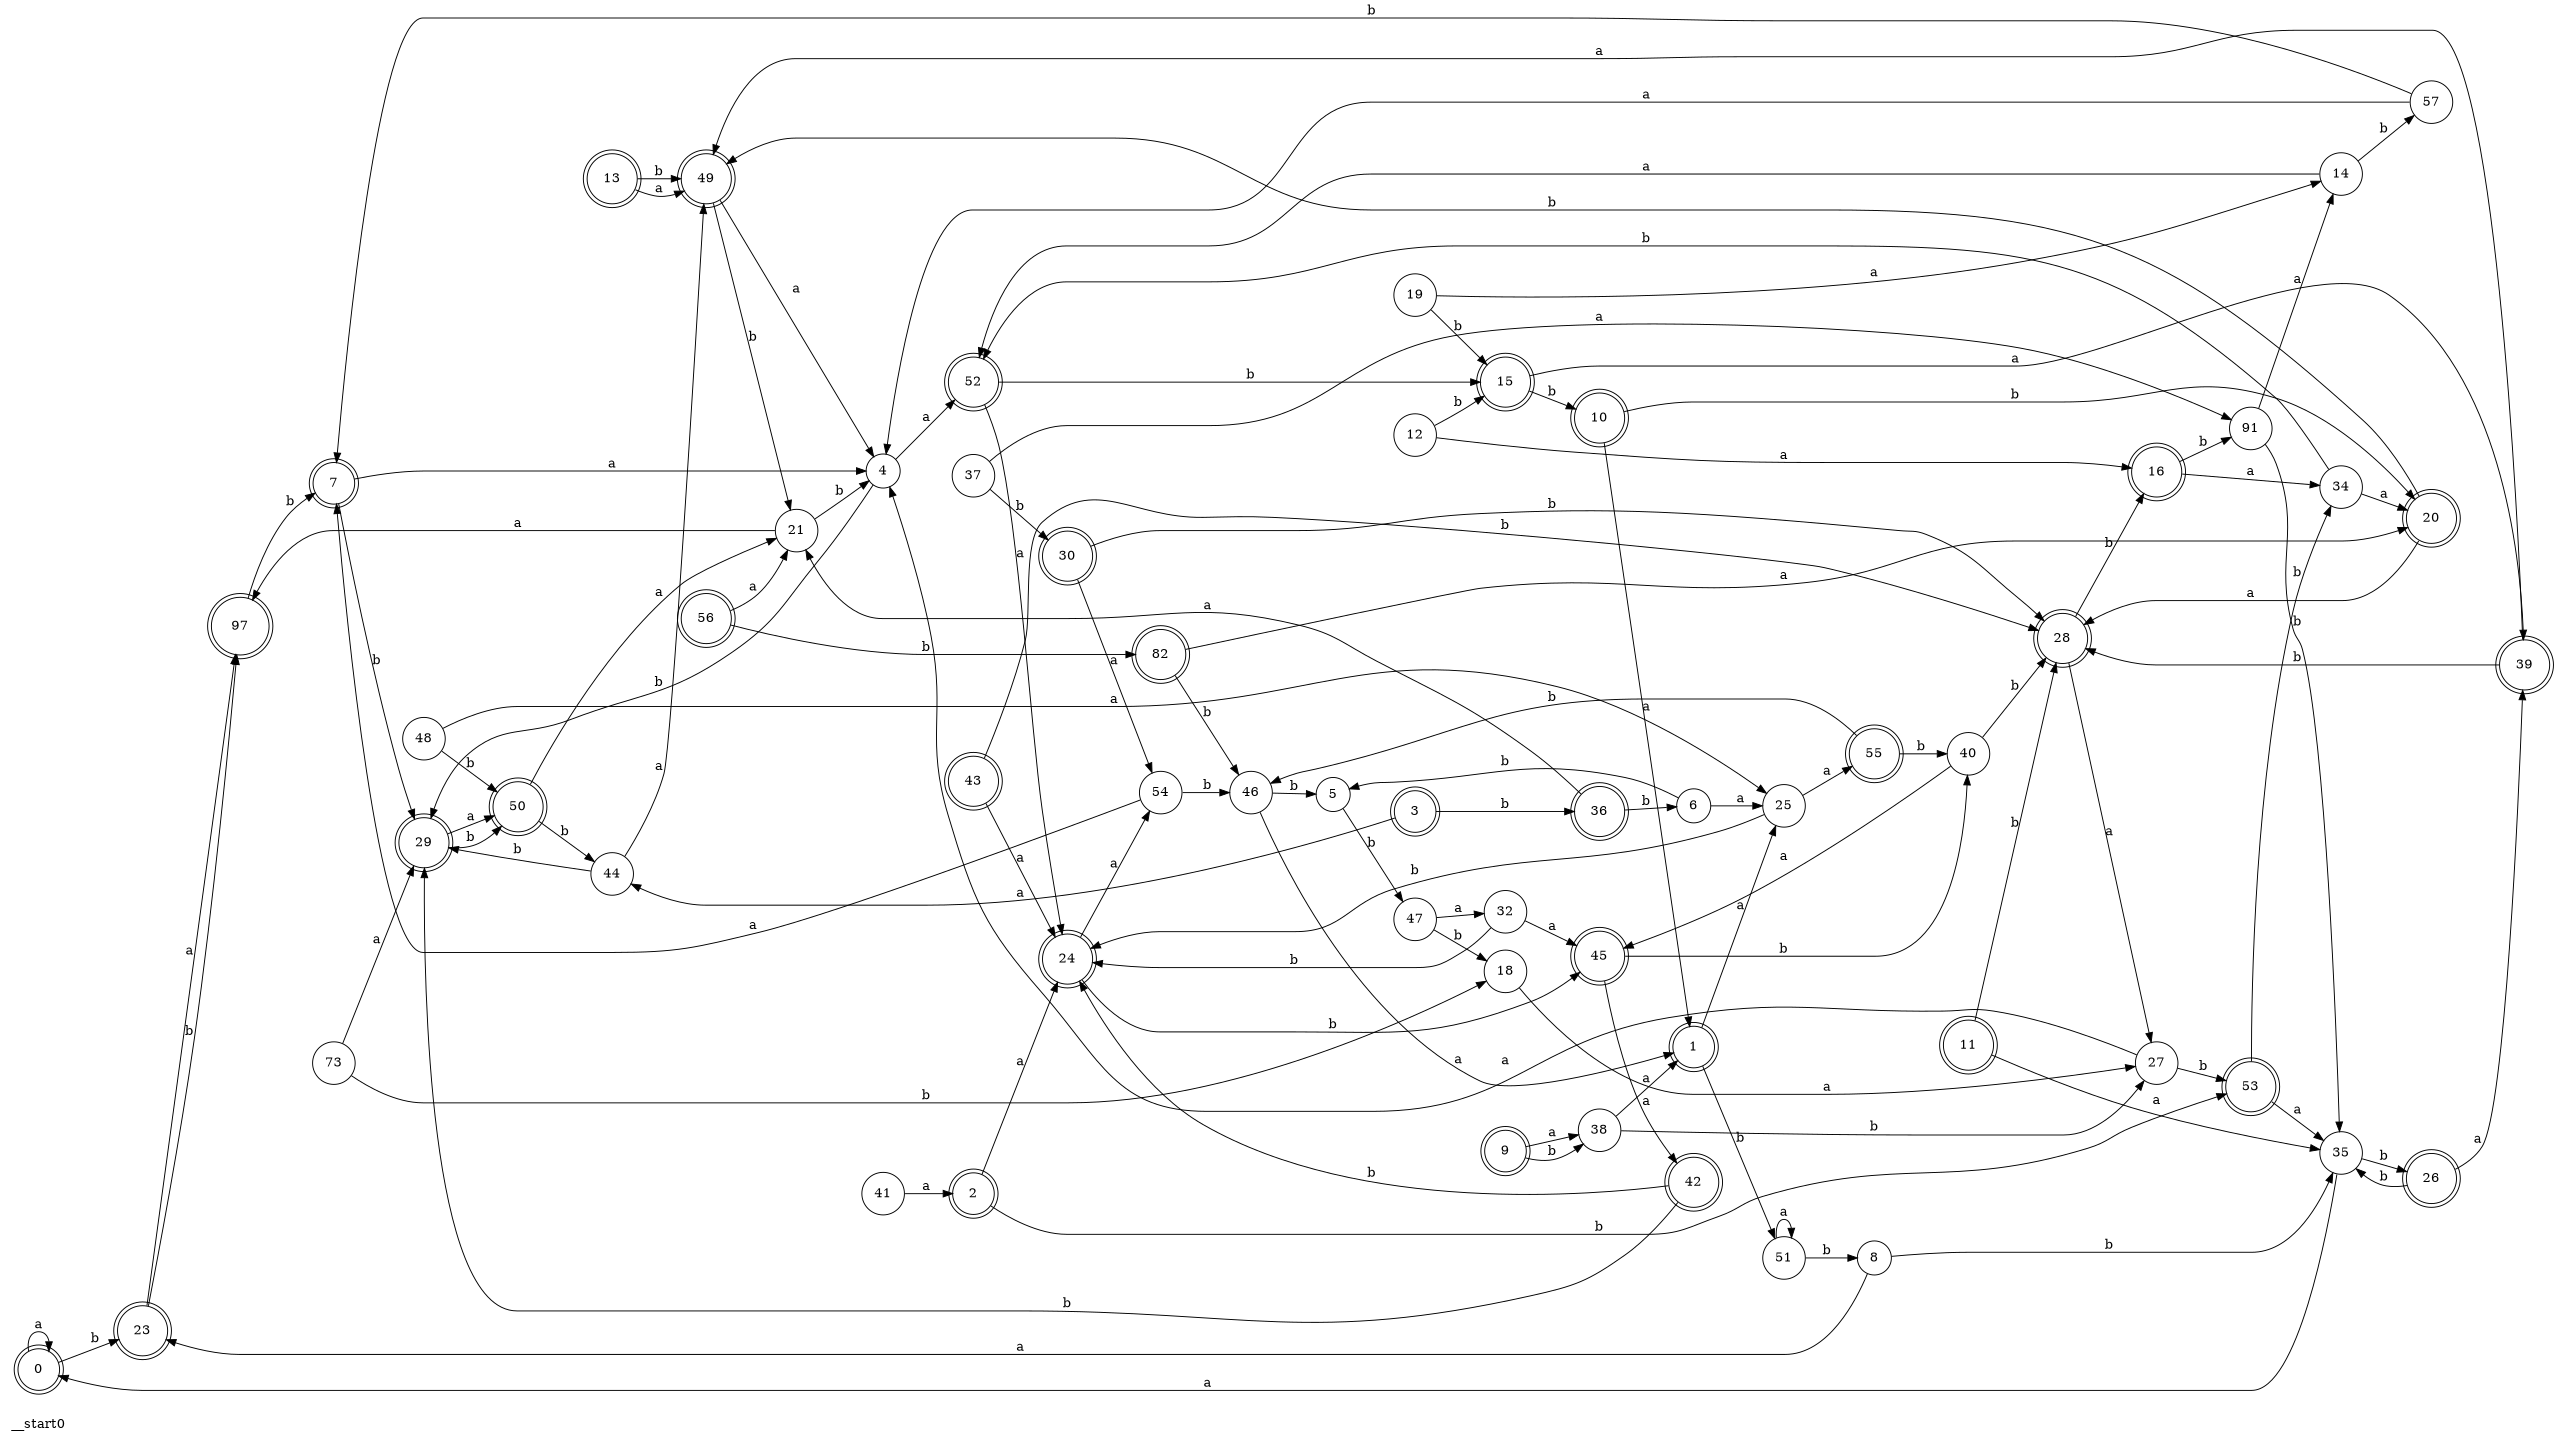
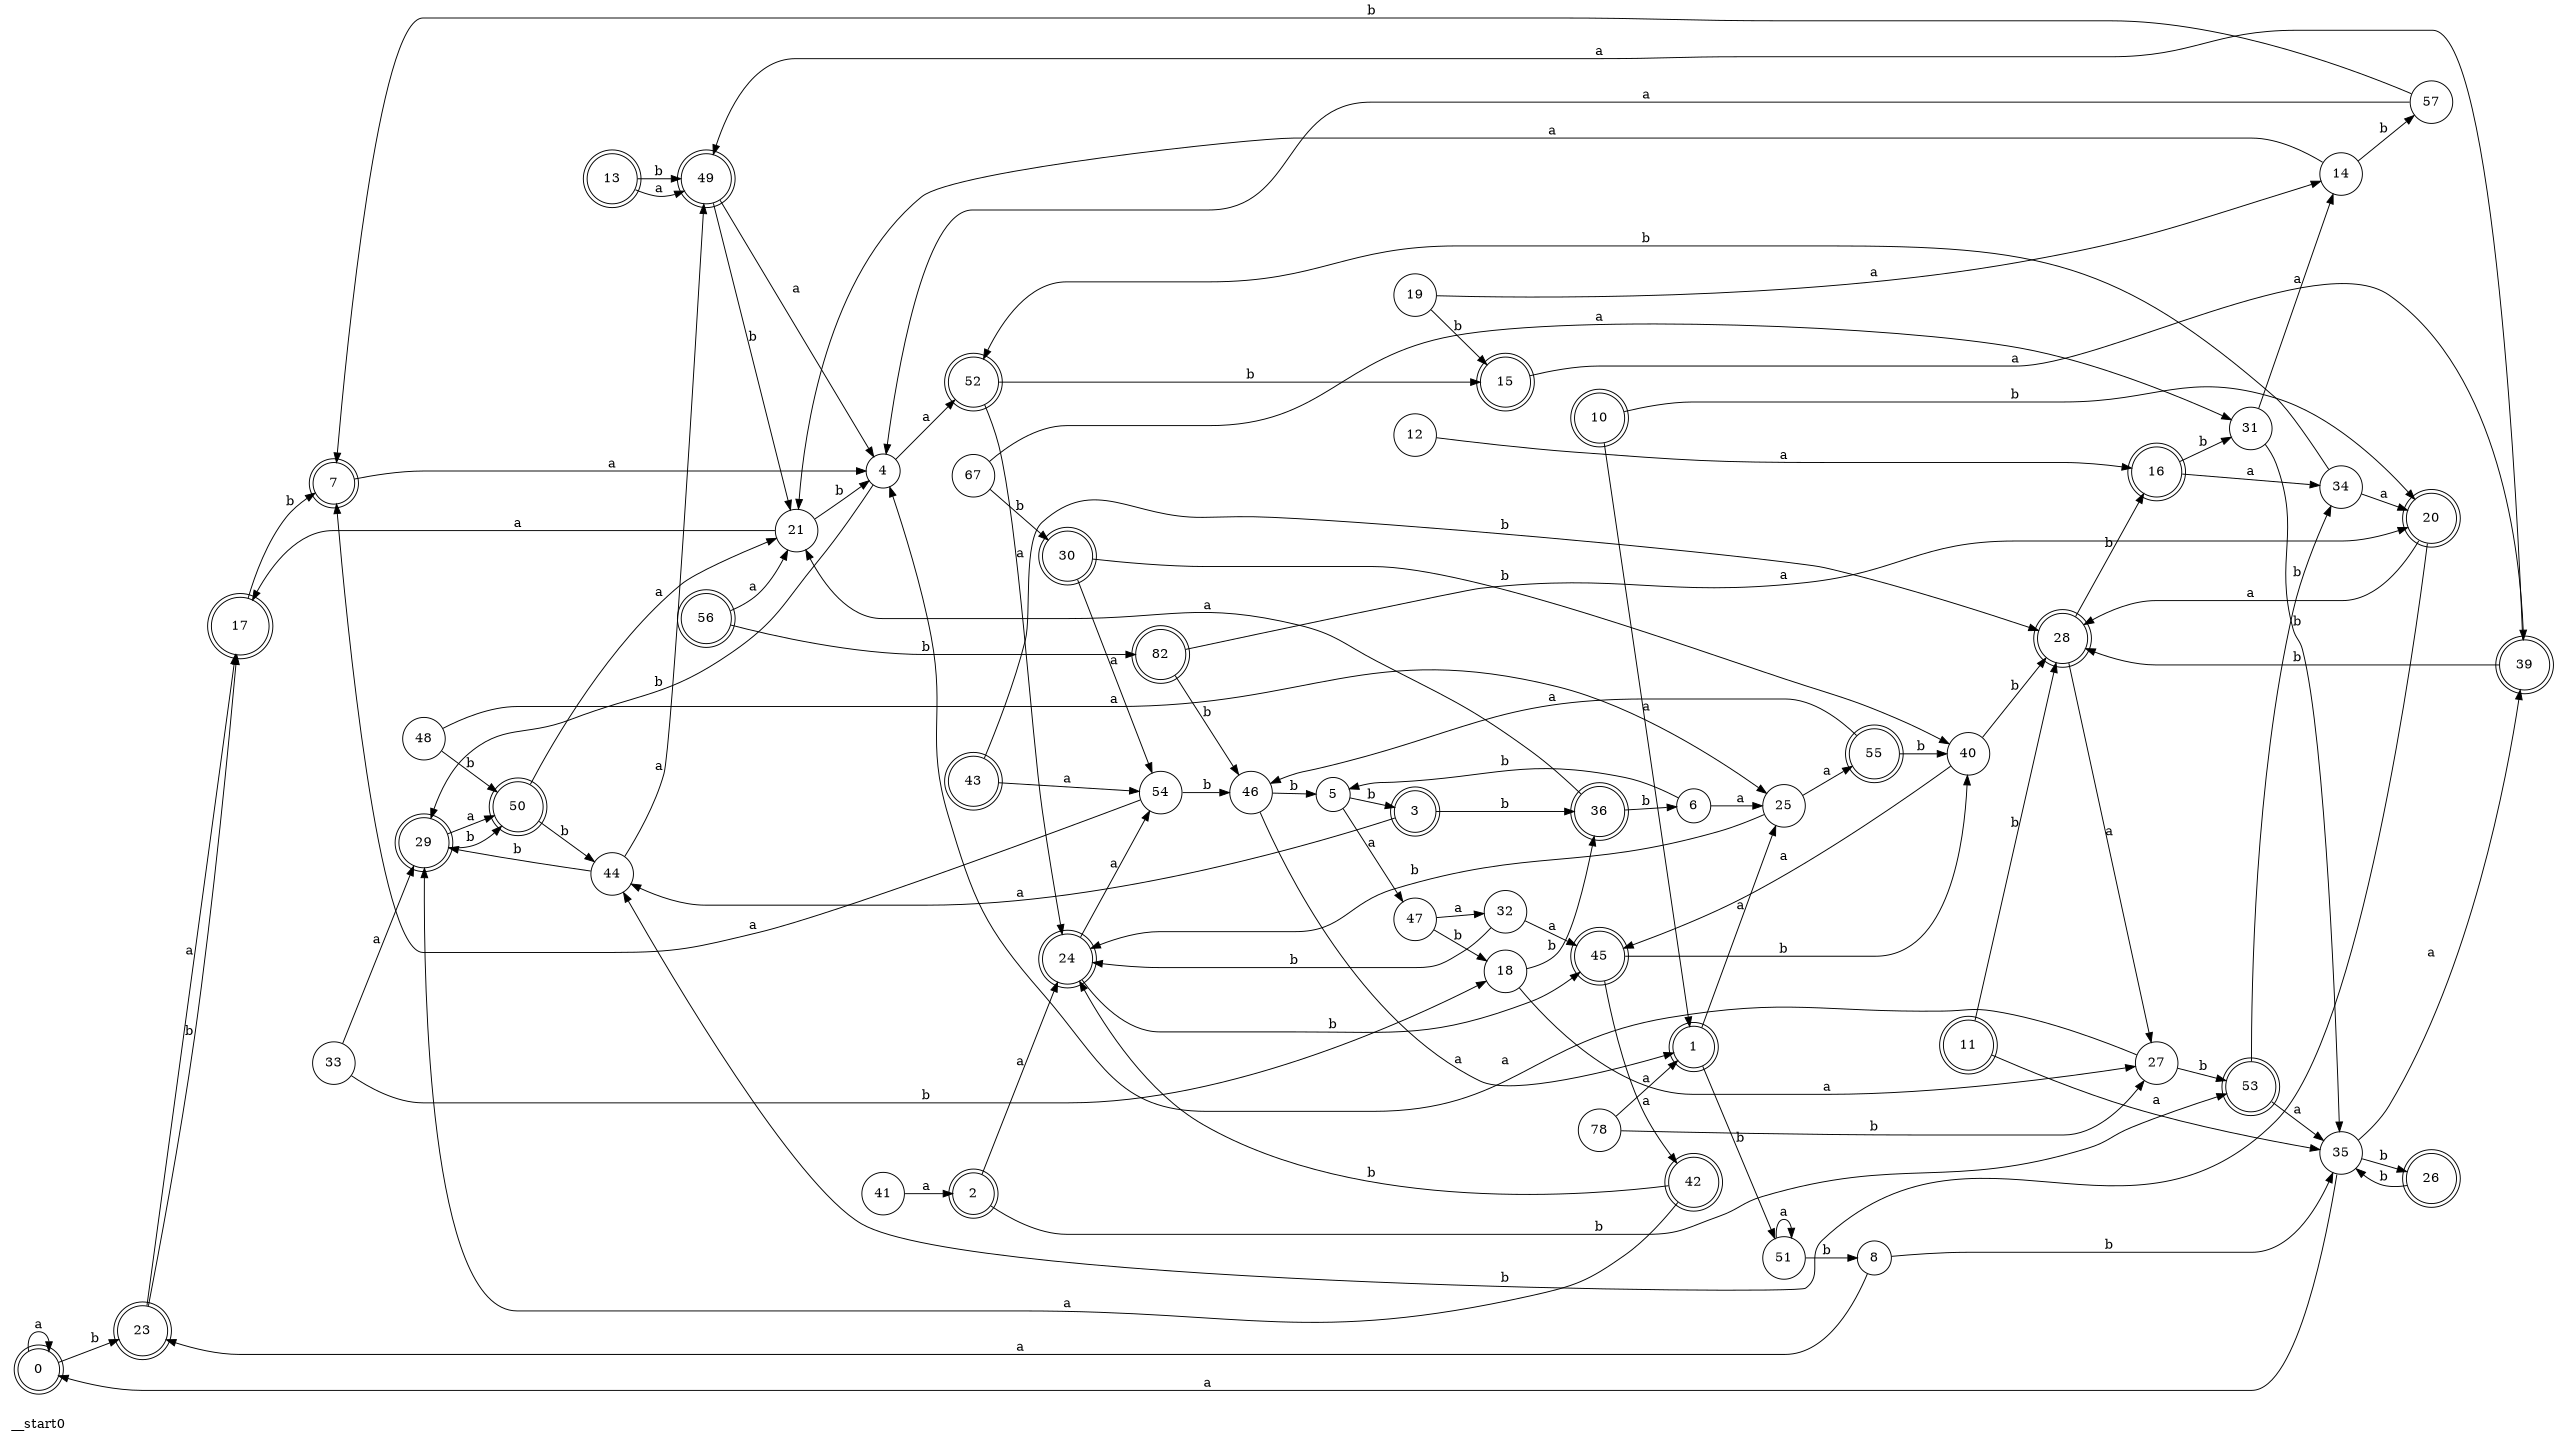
edge "14" -> "52": now "14" -> "21"
edge "20" -> "49": now "20" -> "44"
edge "15" -> "10": removed, label "b"
edge "12" -> "15": removed, label "b"
node "91": label "91" -> "31"
node "37": label "37" -> "67"
edge "30" -> "28": now "30" -> "40"
node "97": label "97" -> "17"
edge "7" -> "29": removed, label "b"
edge "55" -> "46": label "b" -> "a"
edge "5" -> "3": added, label "b"
edge "5" -> "47": label "b" -> "a"
edge "43" -> "24": now "43" -> "54"
edge "18" -> "36": added, label "b"
edge "26" -> "39": now "35" -> "39"
node "73": label "73" -> "33"
node "38": label "38" -> "78"
node "9": removed
edge "42" -> "29": label "b" -> "a"
